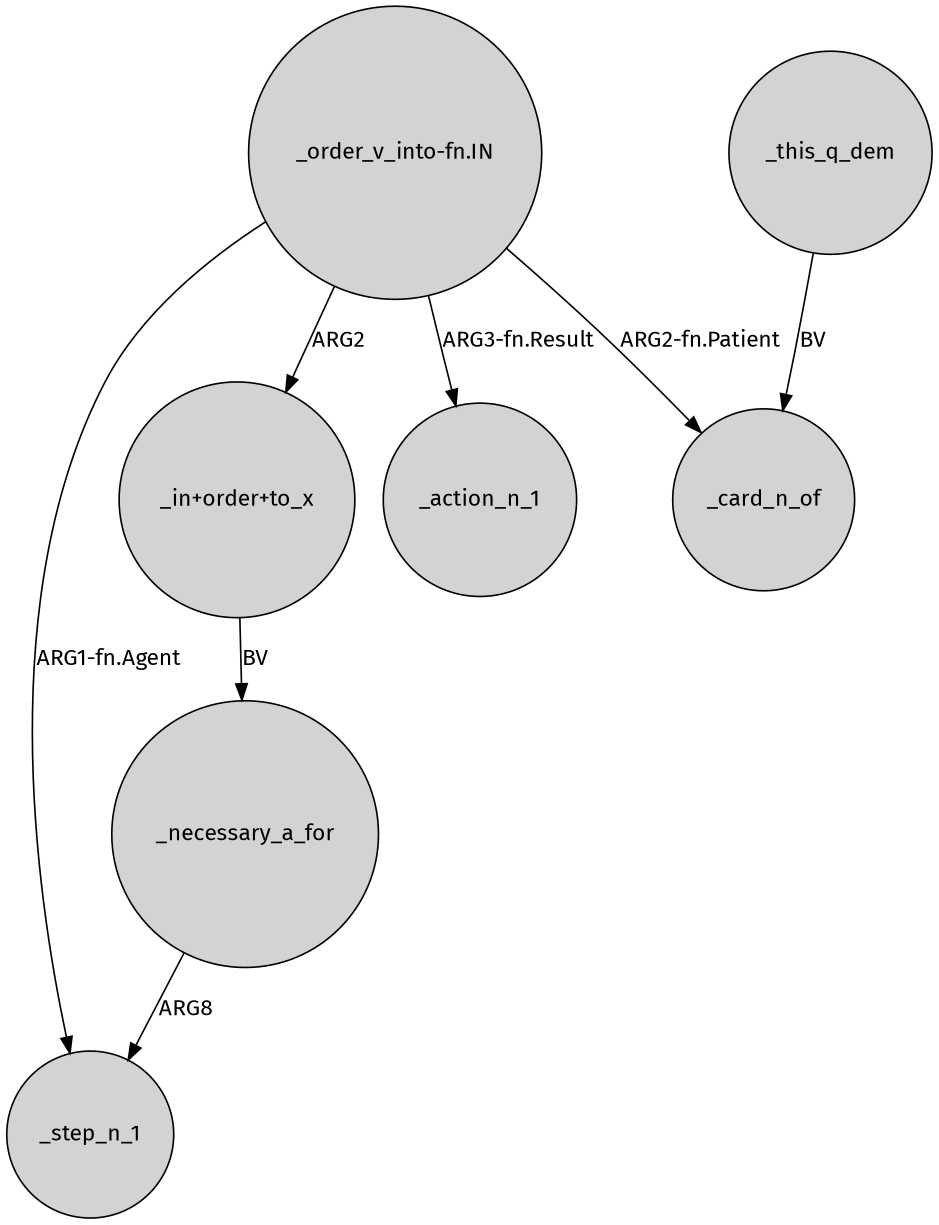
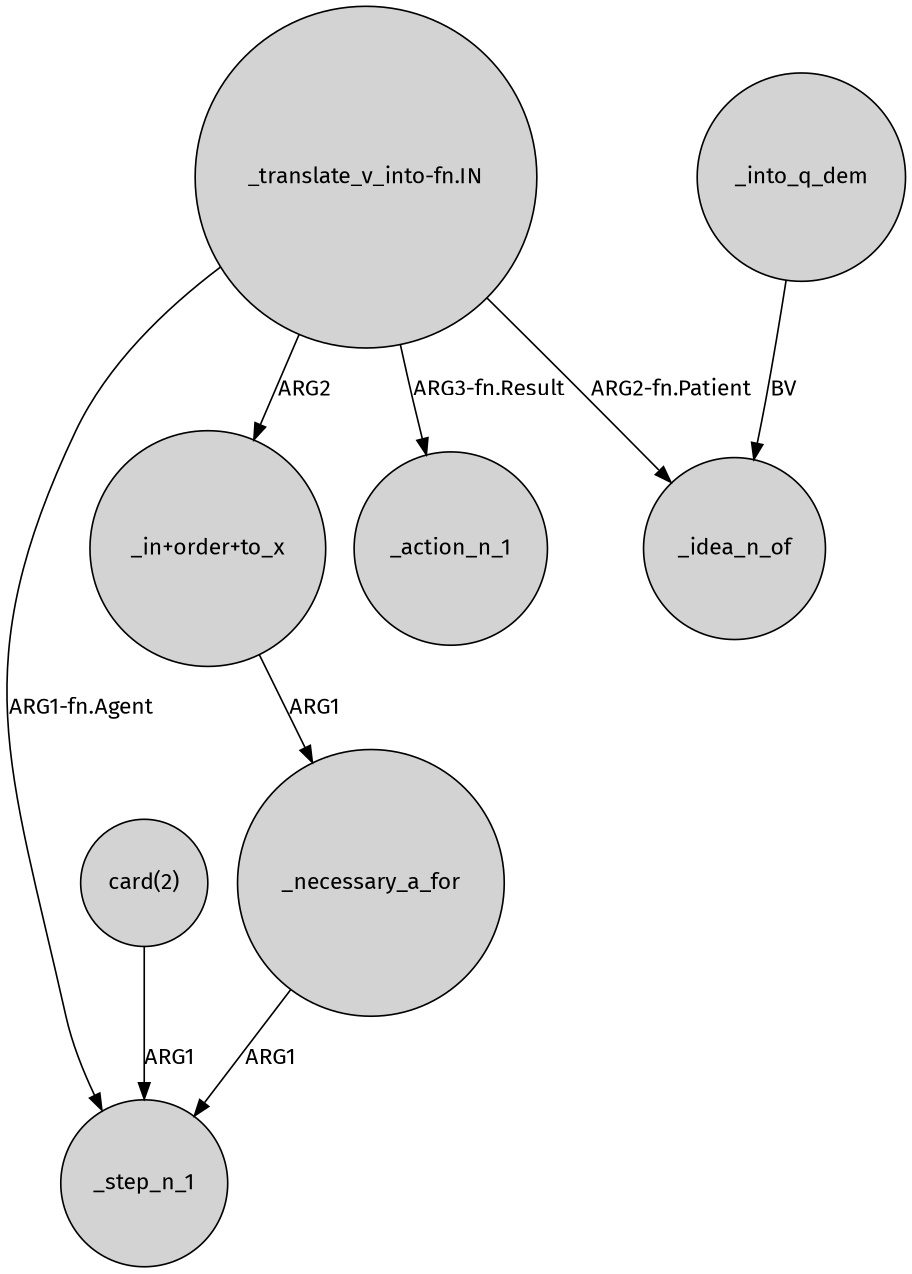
node "_order_v_into-fn.IN": label "_order_v_into-fn.IN" -> "_translate_v_into-fn.IN"
node "_this_q_dem": label "_this_q_dem" -> "_into_q_dem"
node "_card_n_of": label "_card_n_of" -> "_idea_n_of"
edge "_in+order+to_x" -> "_necessary_a_for": label "BV" -> "ARG1"
node "card(2)": added
edge "_necessary_a_for" -> "_step_n_1": label "ARG8" -> "ARG1"
